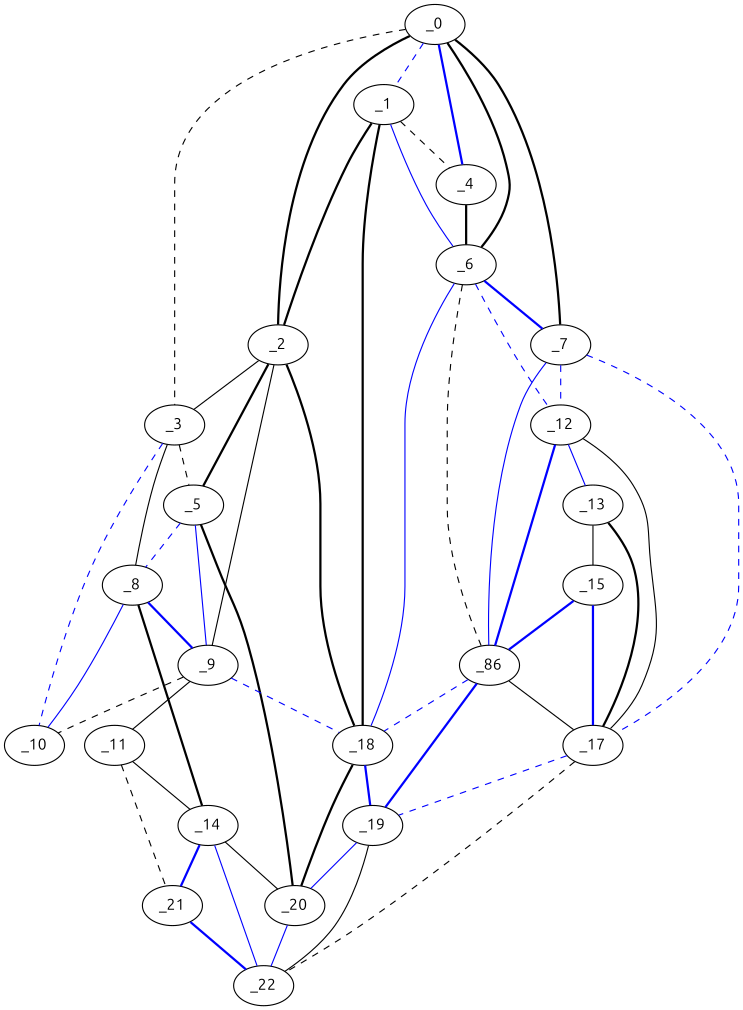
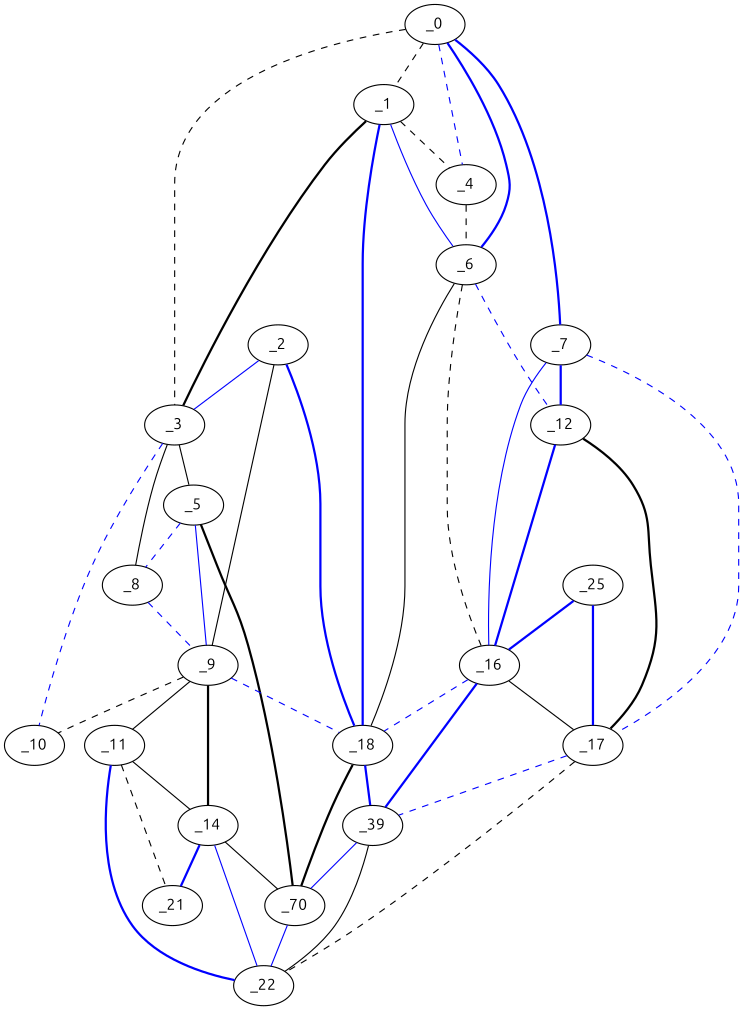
edge "_0" -- "_1": color blue -> black
edge "_0" -- "_4": style bold -> dashed
edge "_0" -- "_6": color black -> blue
edge "_0" -- "_2": removed
edge "_0" -- "_7": color black -> blue
edge "_1" -- "_2": now "_1" -- "_3"
edge "_4" -- "_6": style bold -> dashed
edge "_6" -- "_7": removed
edge "_2" -- "_3": color black -> blue
edge "_7" -- "_12": style dashed -> bold
edge "_1" -- "_18": color black -> blue
edge "_2" -- "_5": removed
edge "_3" -- "_5": style dashed -> solid
edge "_6" -- "_18": color blue -> black
node "_13": removed
edge "_2" -- "_18": color black -> blue
edge "_12" -- "_17": style solid -> bold
node "_15": label "_15" -> "_25"
edge "_8" -- "_9": style bold -> dashed
node "_86": label "_86" -> "_16"
edge "_8" -- "_10": removed
edge "_8" -- "_14": now "_9" -- "_14"
node "_19": label "_19" -> "_39"
node "_20": label "_20" -> "_70"
edge "_21" -- "_22": now "_11" -- "_22"
